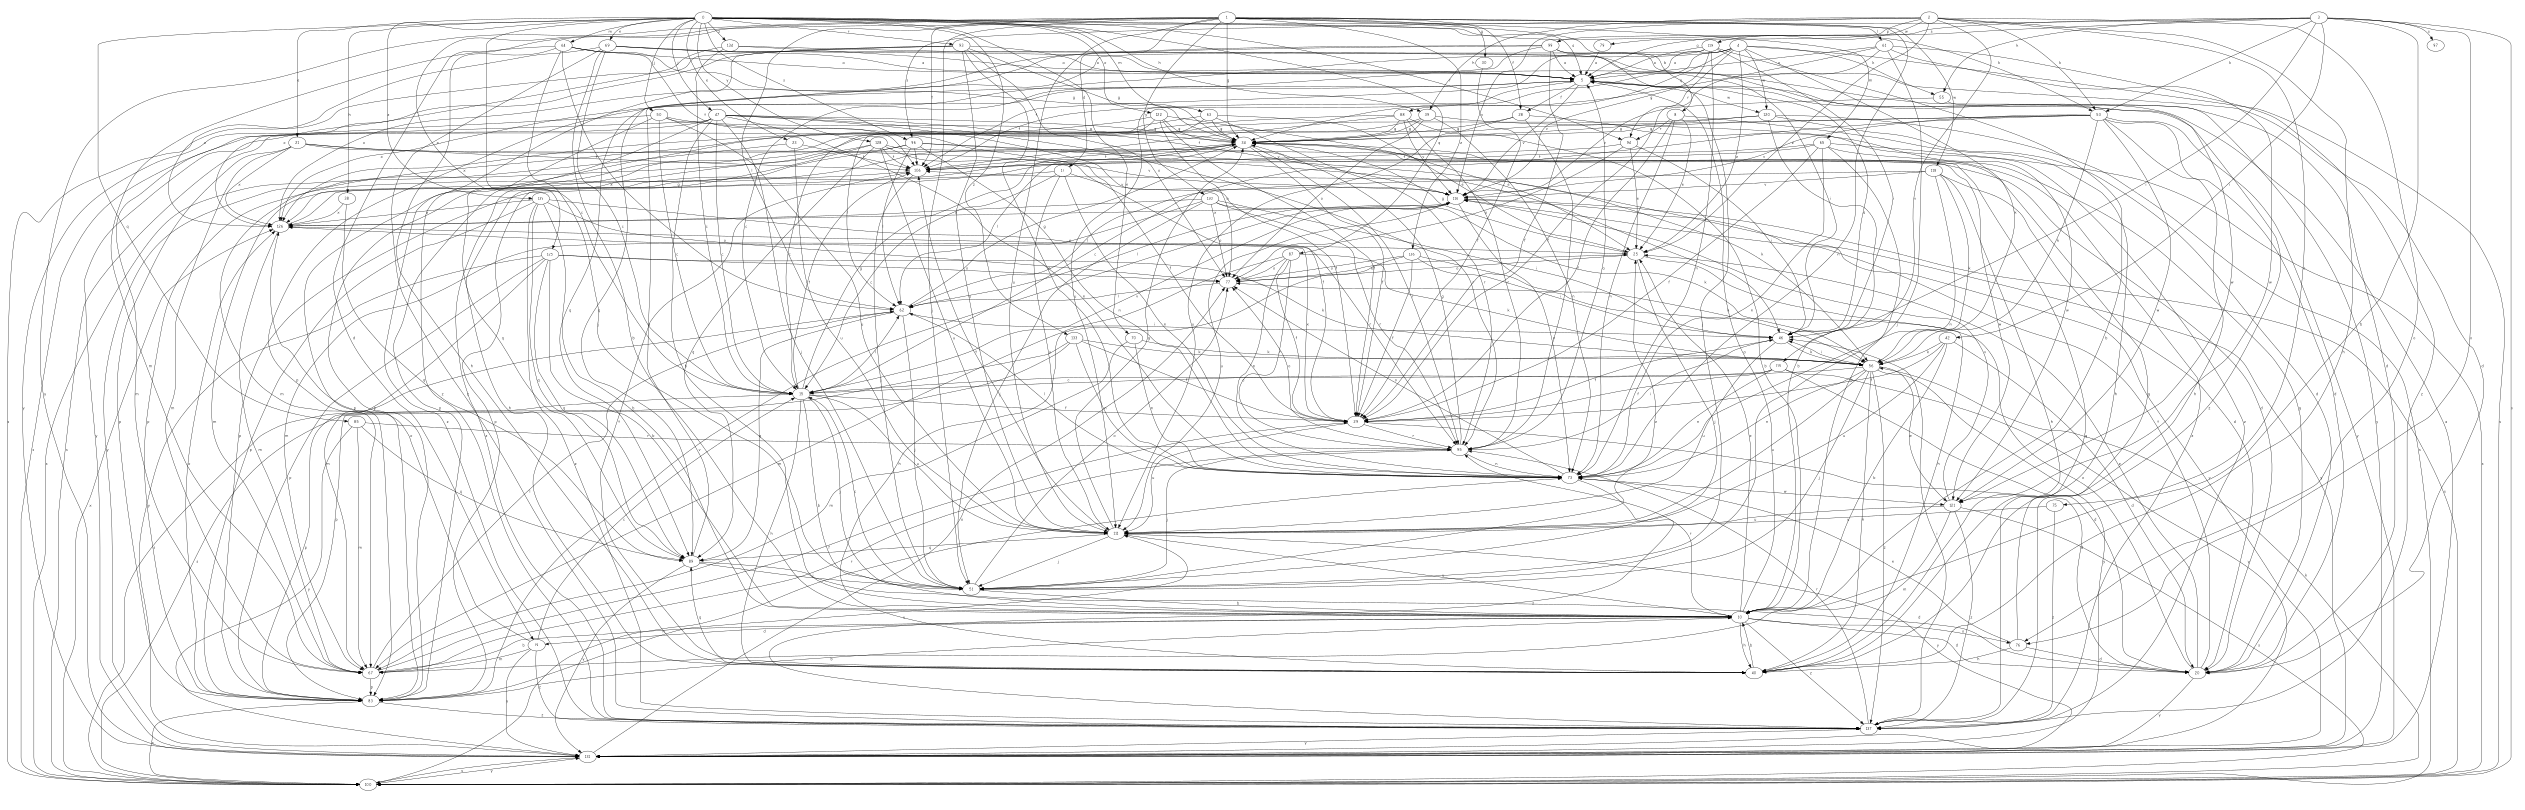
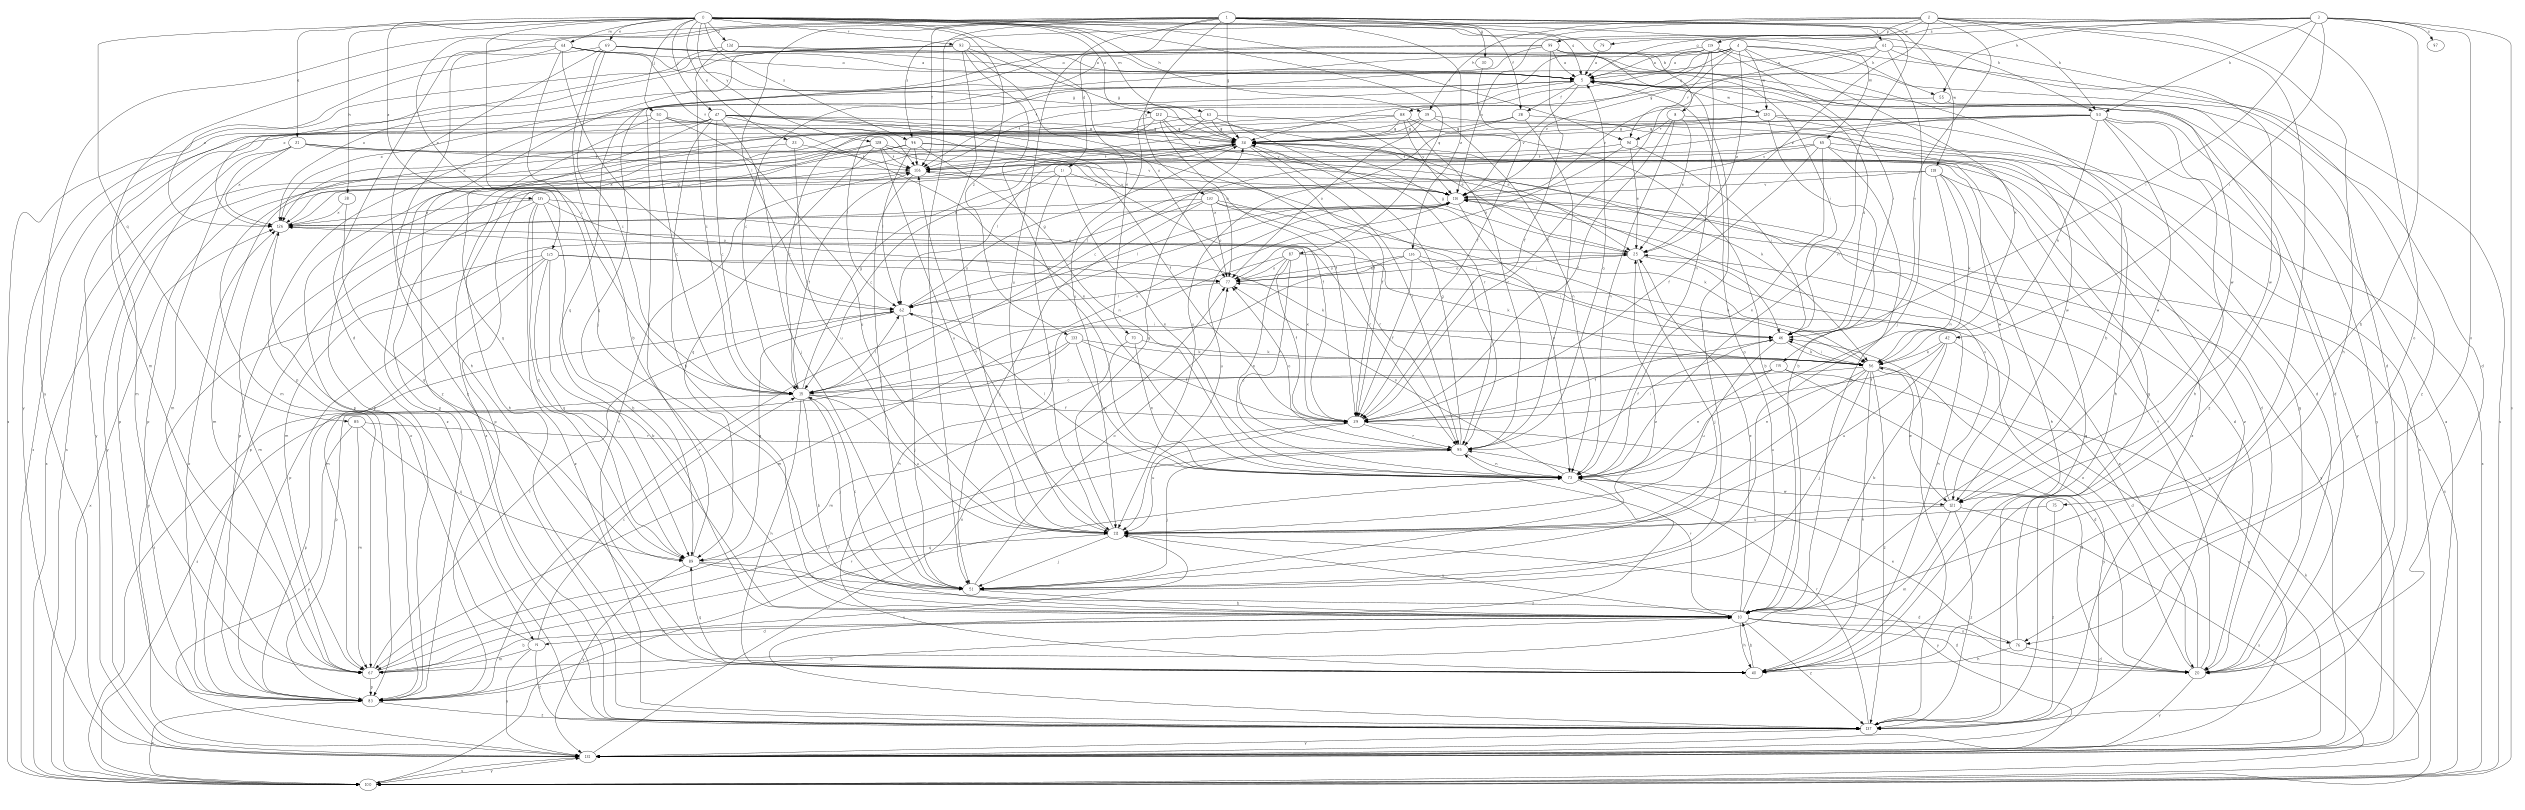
edge "106" -> "116": added, label "v"
